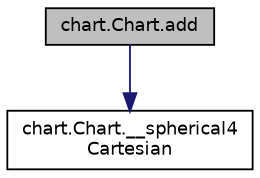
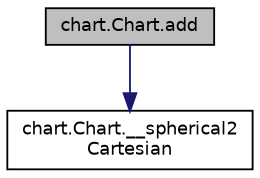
node "chart.Chart.__spherical4 Cartesian": label "chart.Chart.__spherical4 Cartesian" -> "chart.Chart.__spherical2 Cartesian"
